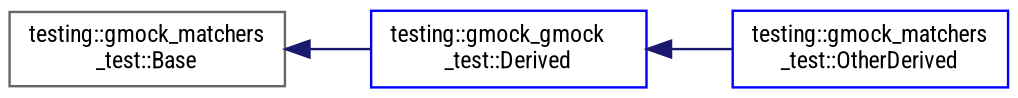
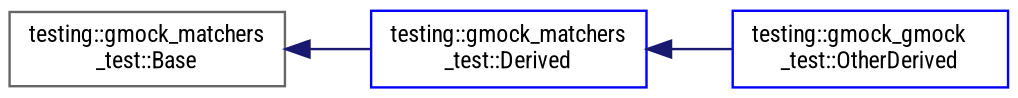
node "testing::gmock_gmock _test::Derived": label "testing::gmock_gmock _test::Derived" -> "testing::gmock_matchers _test::Derived"
node "testing::gmock_matchers _test::OtherDerived": label "testing::gmock_matchers _test::OtherDerived" -> "testing::gmock_gmock _test::OtherDerived"
